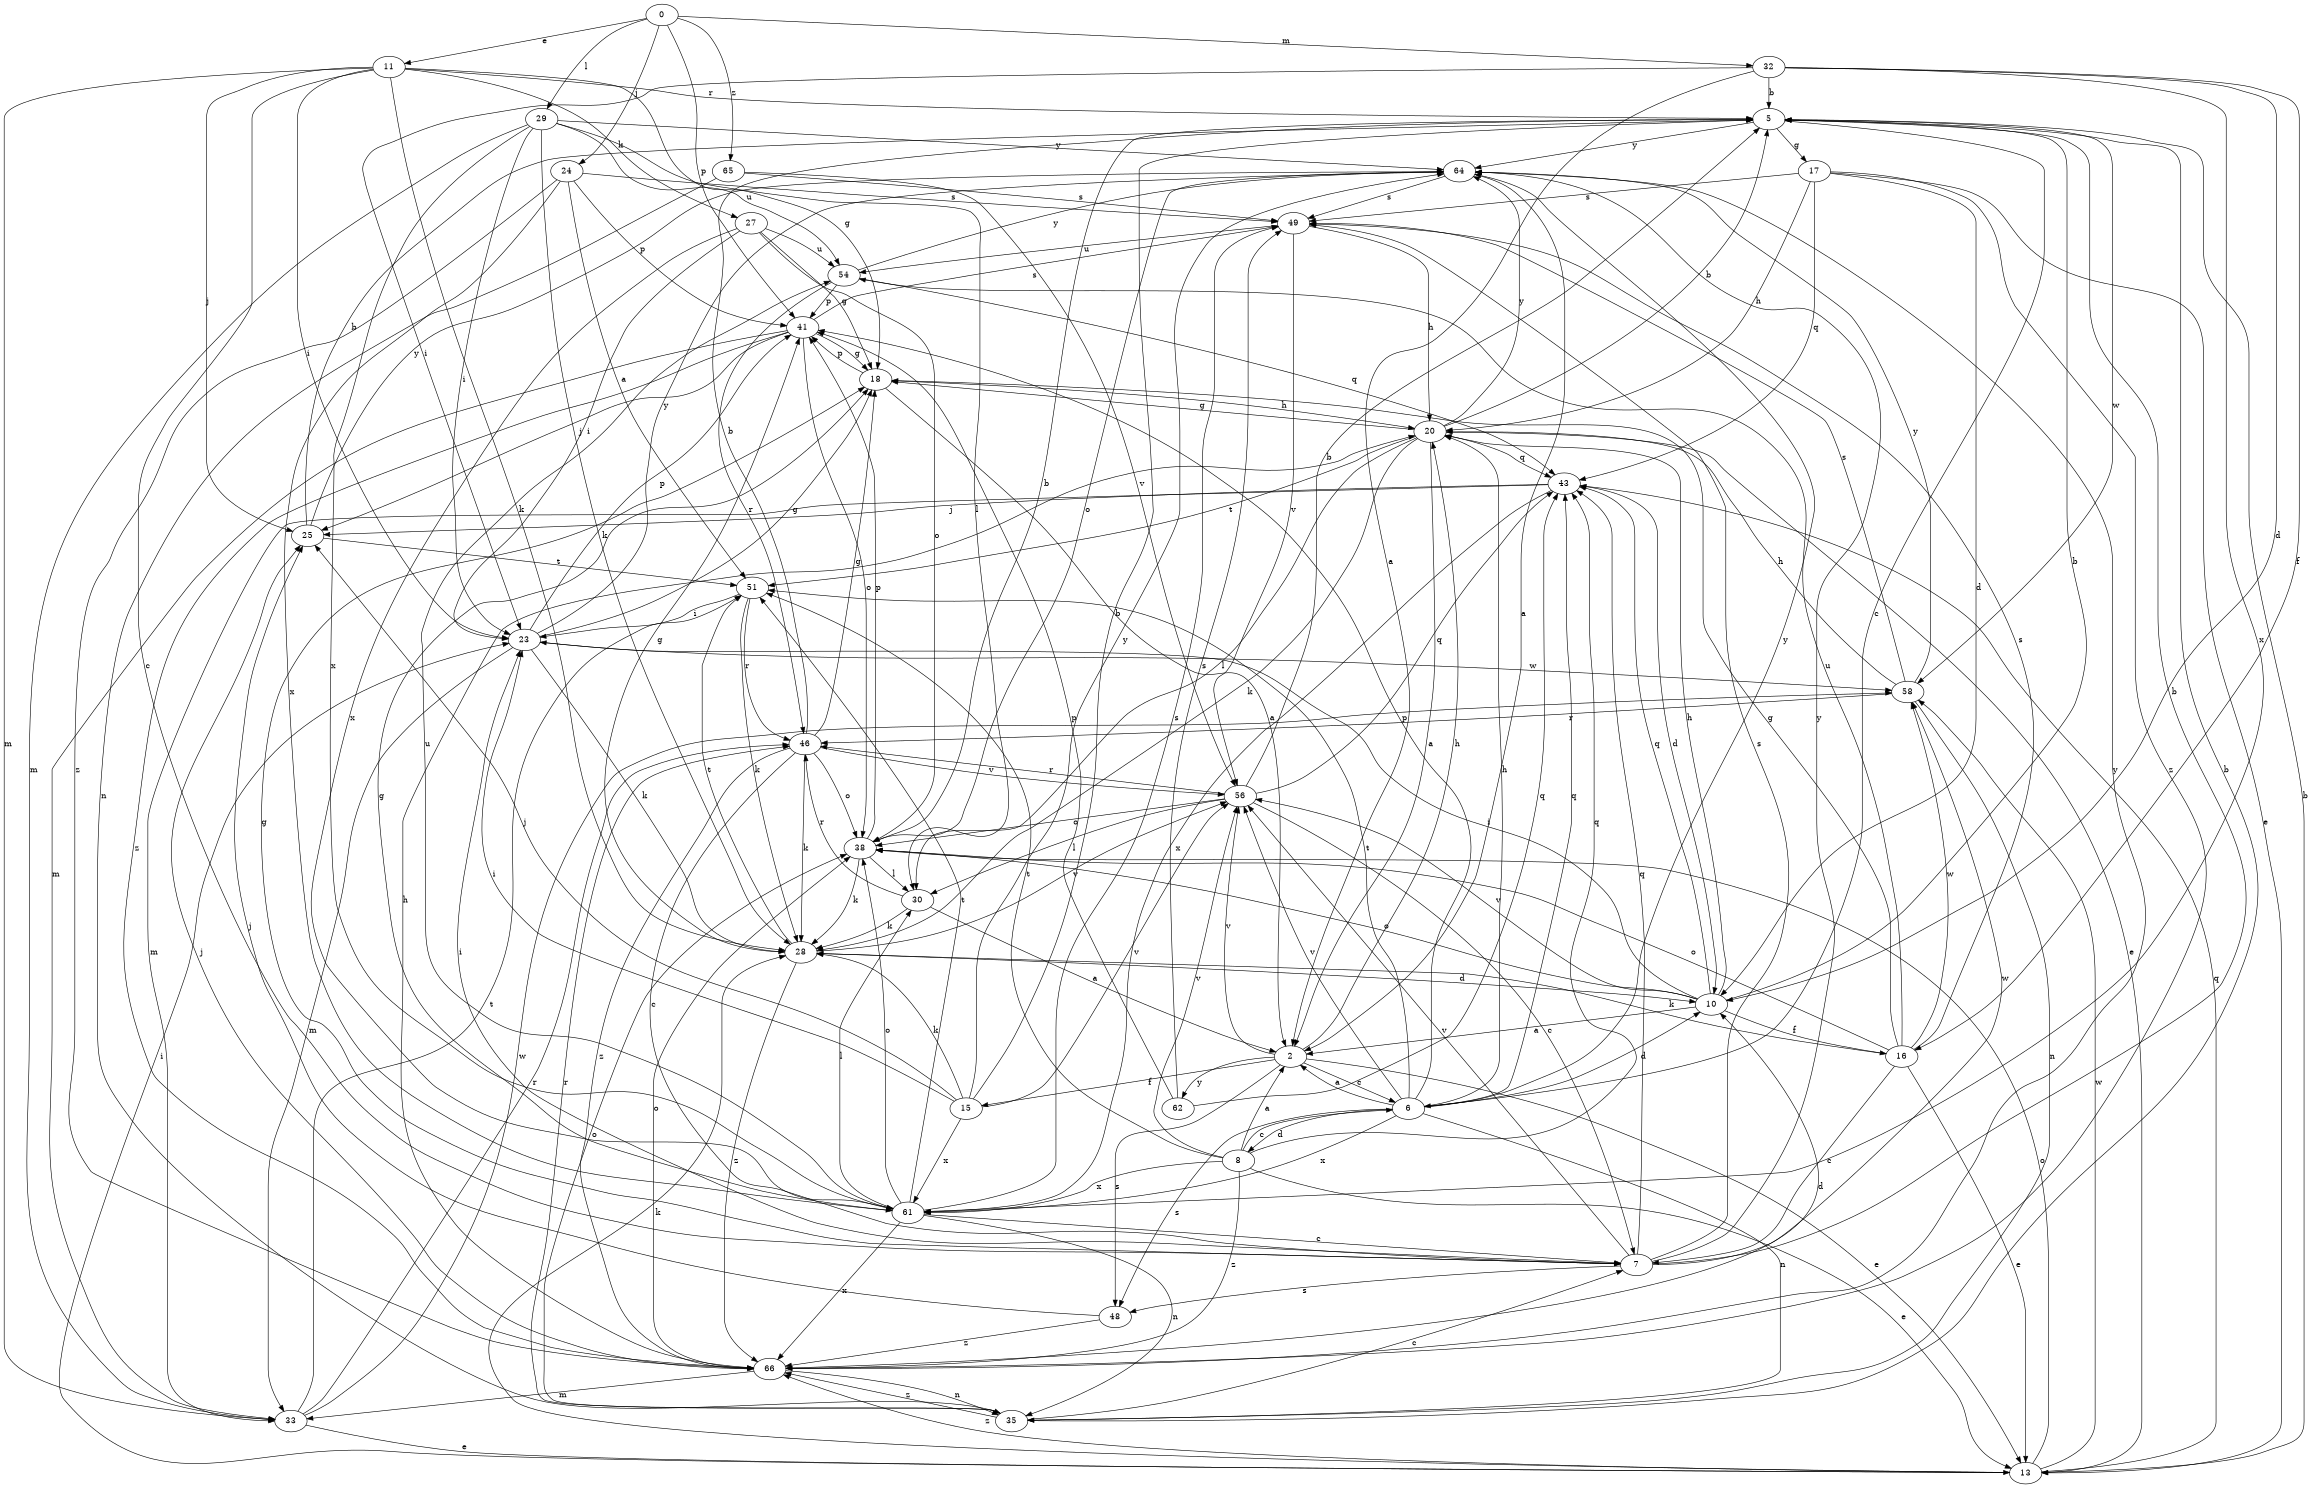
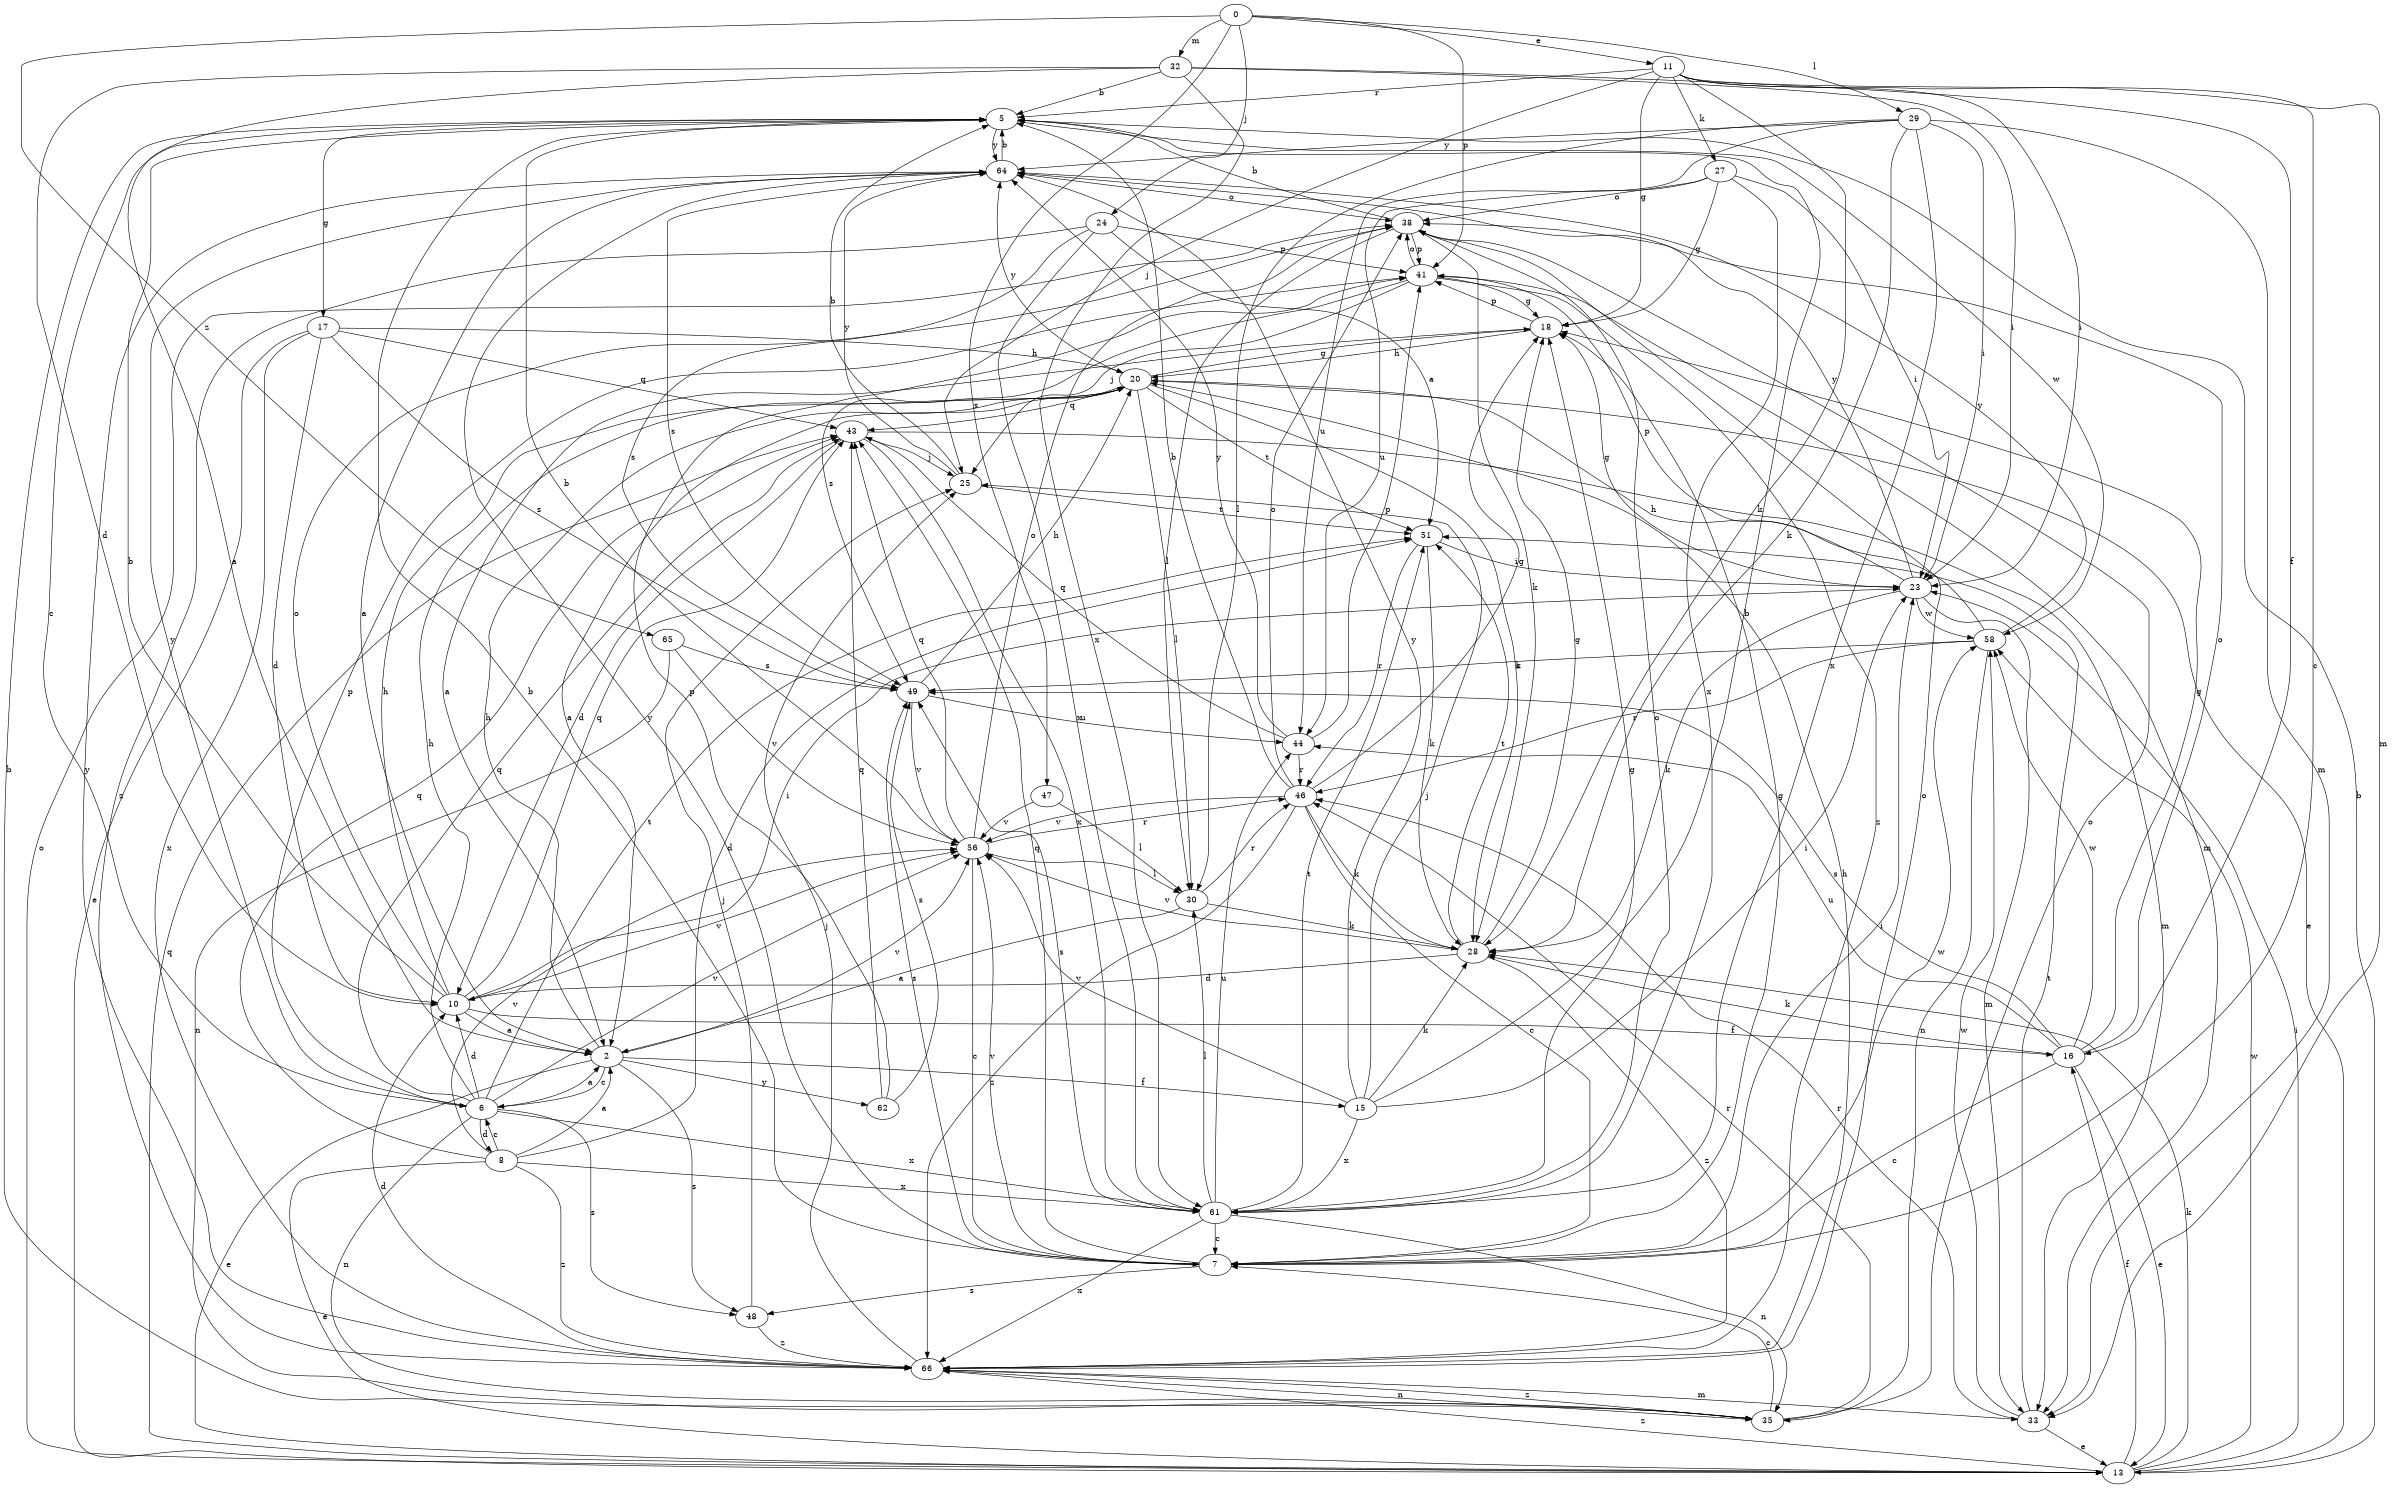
node "54": label "54" -> "44"
edge "20" -> "5": now "64" -> "5"
edge "28" -> "41": now "28" -> "18"
edge "17" -> "66": label "z" -> "x"
node "47": added
edge "8" -> "51": label "t" -> "d"
edge "13" -> "16": added, label "f"
